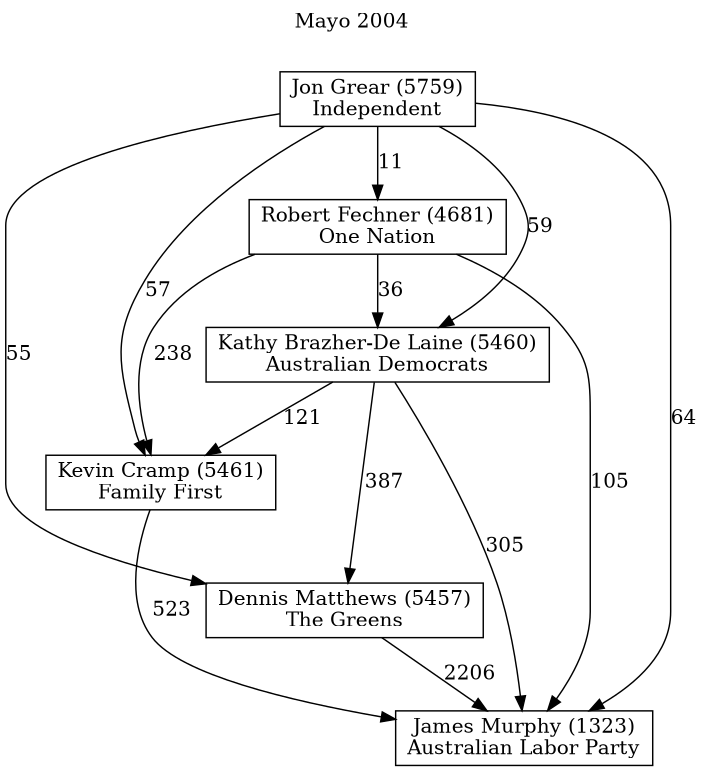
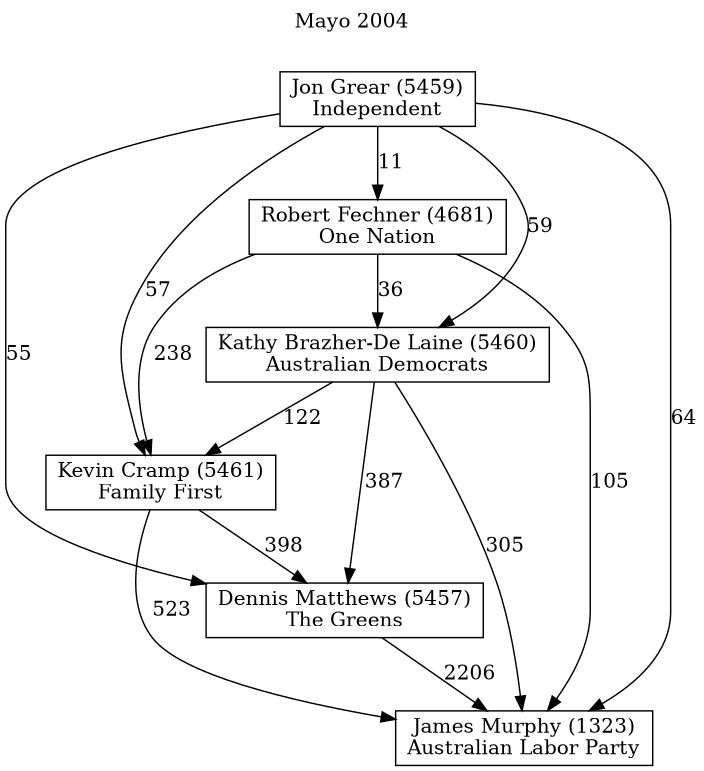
node "Jon Grear (5759) Independent": label "Jon Grear (5759) Independent" -> "Jon Grear (5459) Independent"
edge "Kathy Brazher-De Laine (5460) Australian Democrats" -> "Kevin Cramp (5461) Family First": label "121" -> "122"
edge "Kevin Cramp (5461) Family First" -> "Dennis Matthews (5457) The Greens": added, label "398"
